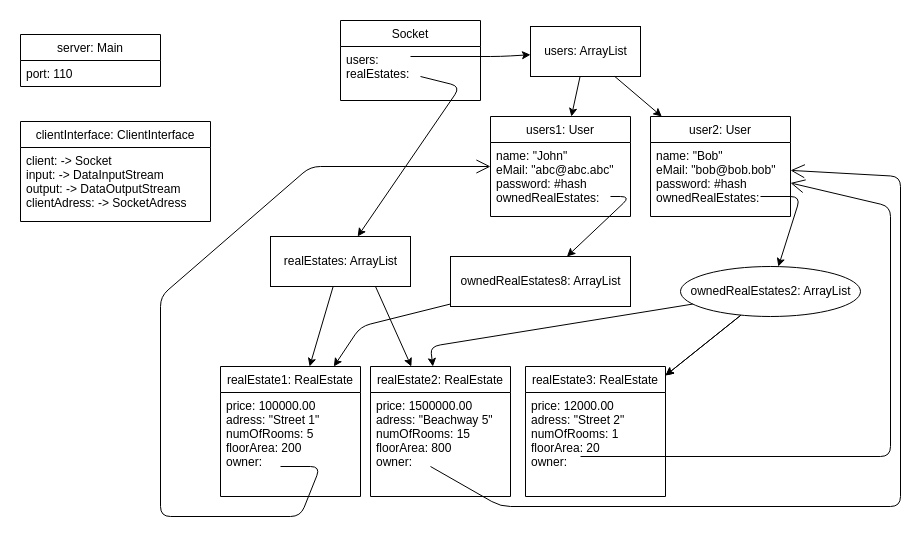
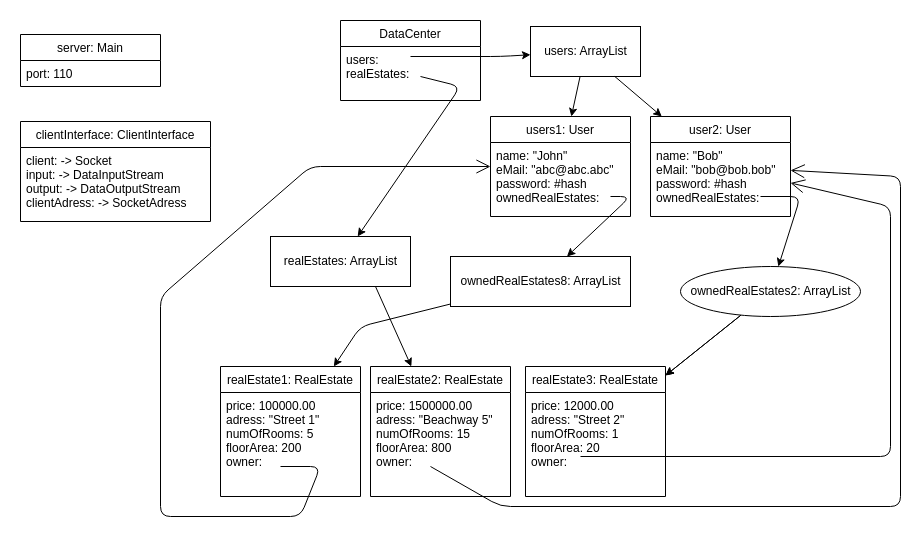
node "Socket": label "Socket" -> "DataCenter"
edge "realEstates: ArrayList" -> "realEstate1: RealEstate": removed
edge "ownedRealEstates2: ArrayList" -> "realEstate2: RealEstate": removed
